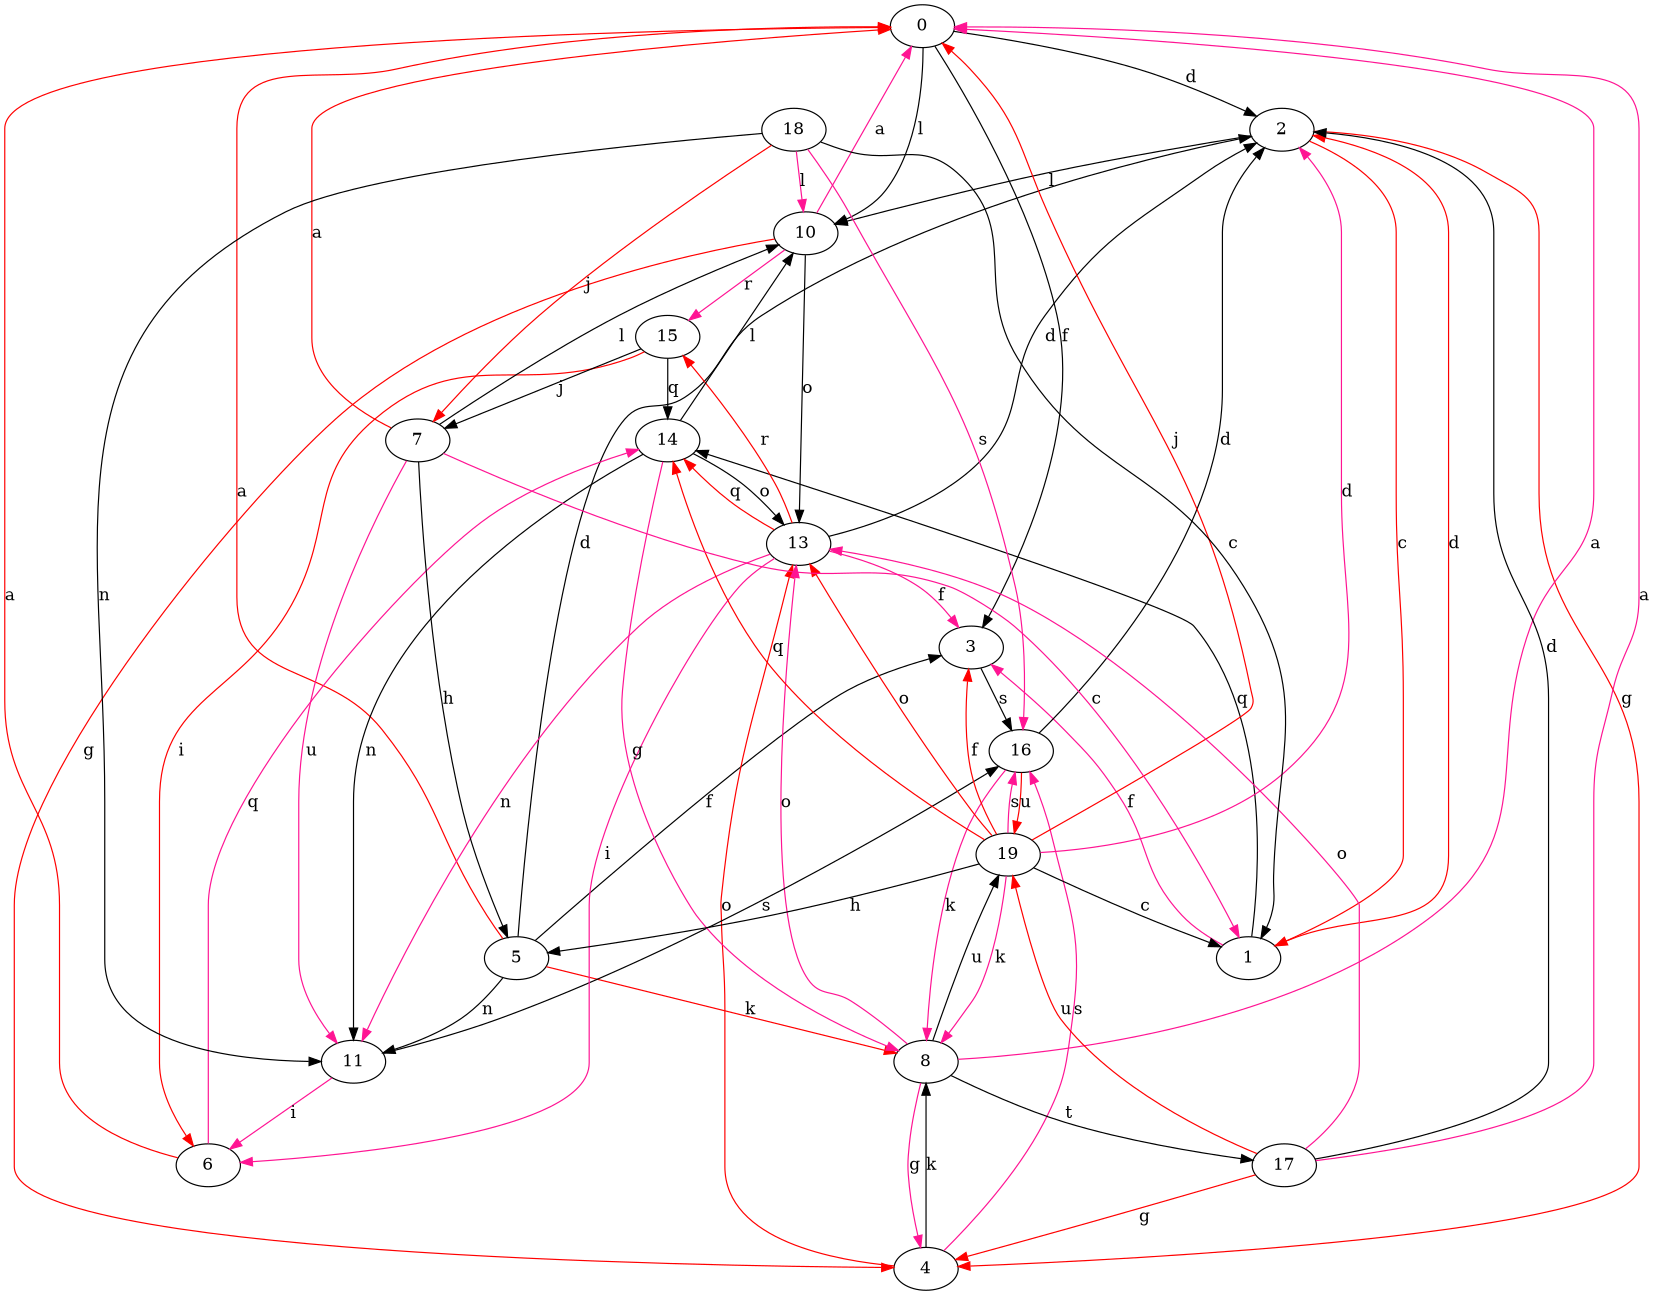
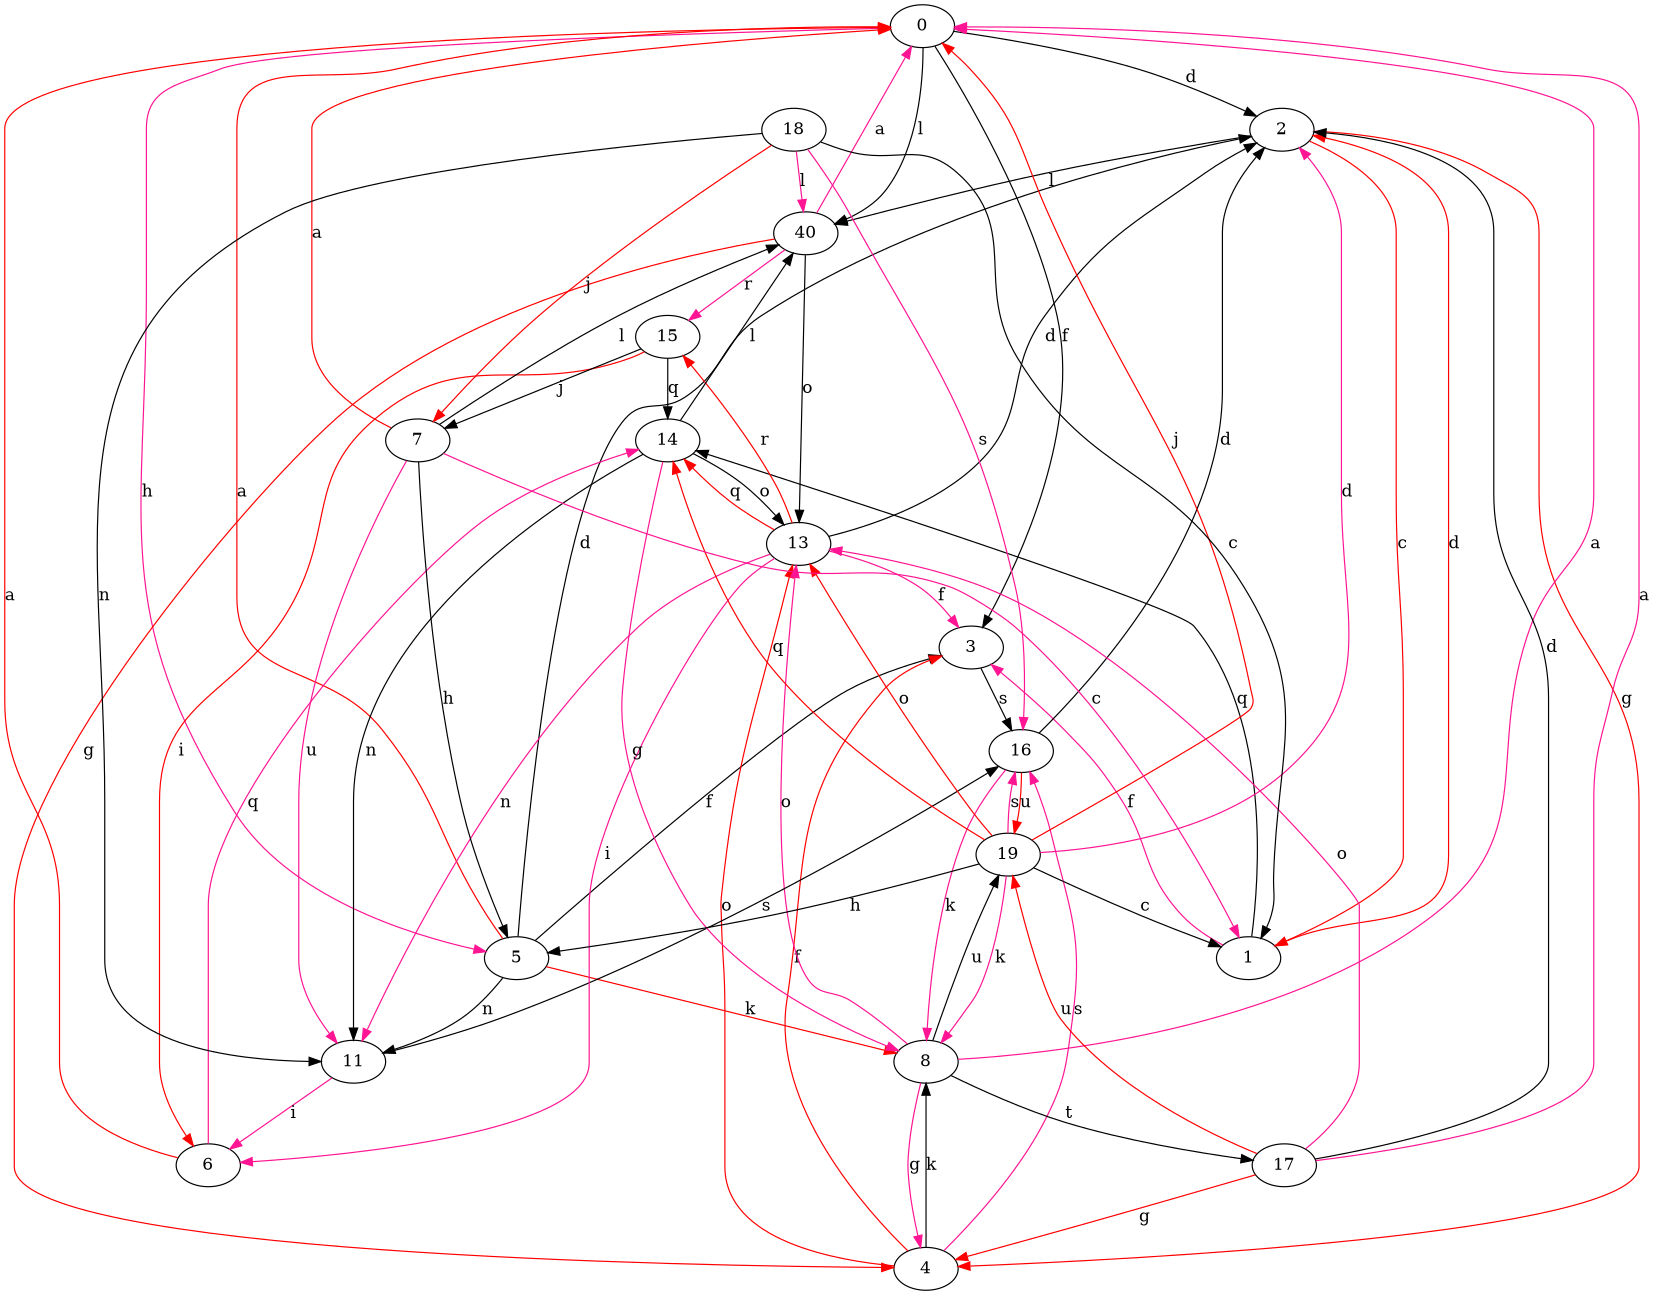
edge "0" -> "5": added, label "h"
node "10": label "10" -> "40"
edge "19" -> "3": now "4" -> "3"
